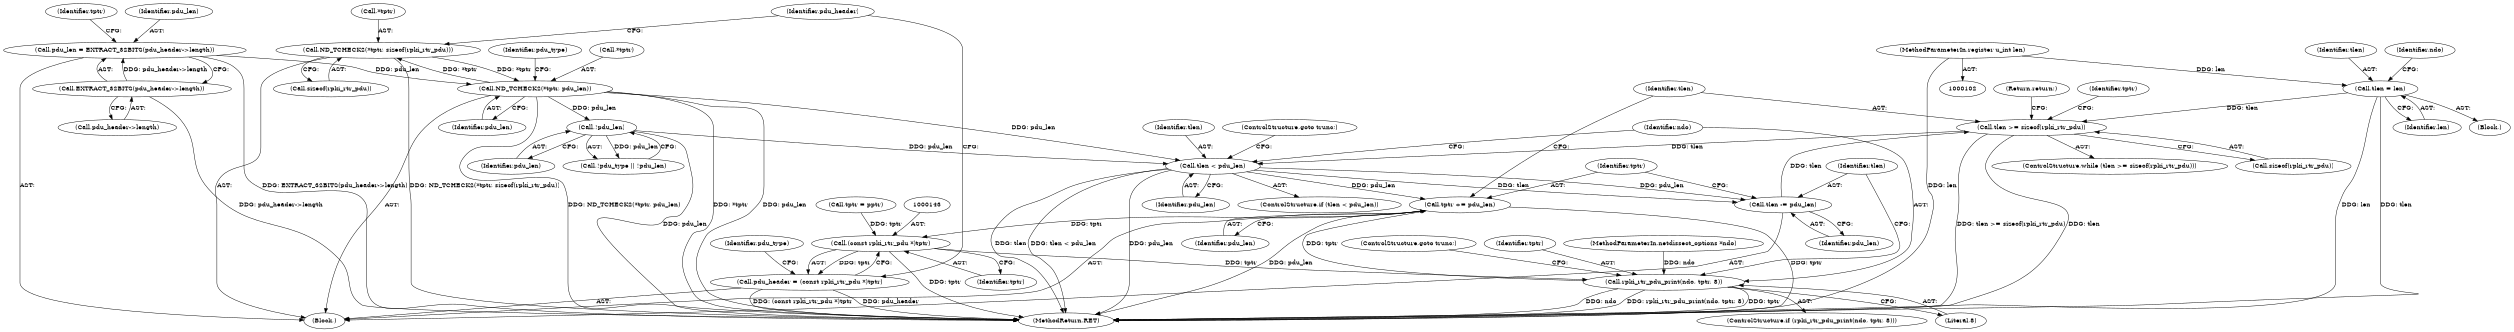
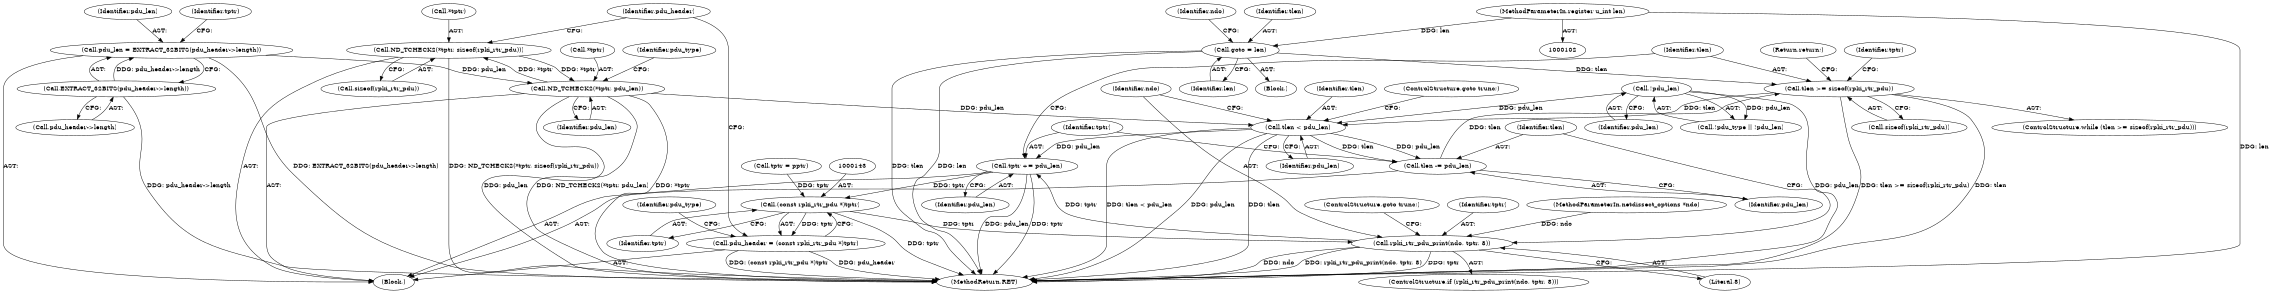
node "(Call,tlen = len)": label "(Call,tlen = len)" -> "(Call,goto = len)"
edge "(Call,ND_TCHECK2(*tptr, pdu_len))" -> "(Call,!pdu_len)": removed, label "DDG: pdu_len"
edge "(Call,!pdu_type || !pdu_len)" -> "(Call,!pdu_len)": label "CFG: " -> "AST: "
node "(ControlStructure,if (tlen < pdu_len))": removed
